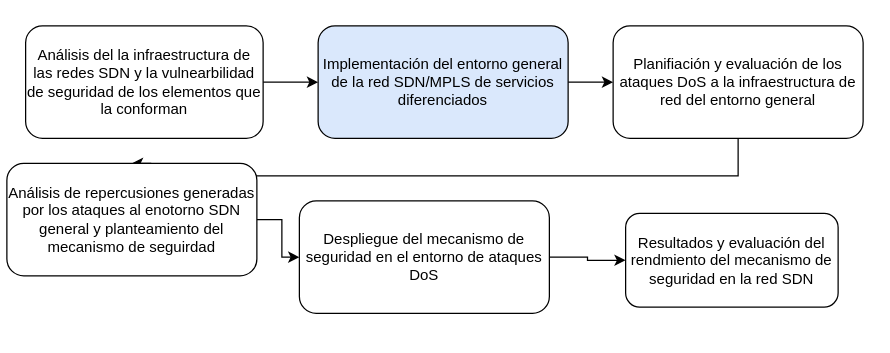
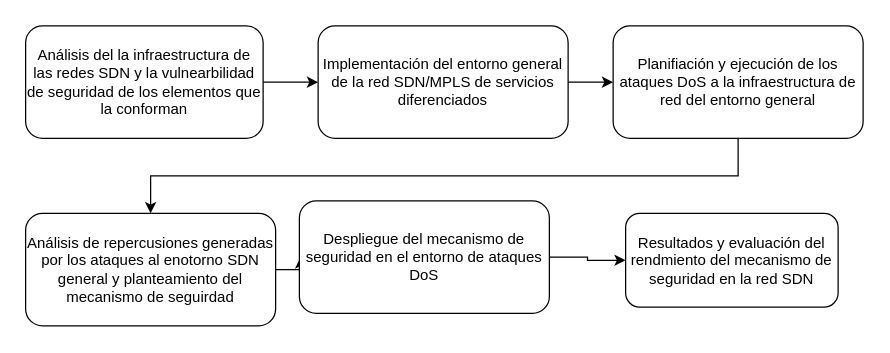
node "Implementación del entorno general de la red SDN/MPLS de servicios diferenciados": fillcolor #dae8fc -> #ffffff
node "Planifiación y evaluación de los ataques DoS a la infraestructura de red del entorno general": label "Planifiación y evaluación de los ataques DoS a la infraestructura de red del entorno general" -> "Planifiación y ejecución de los ataques DoS a la infraestructura de red del entorno general"
node "Análisis de repercusiones generadas por los ataques al enotorno SDN general y planteamiento del mecanismo de seguirdad": moved (132, 219) -> (151, 269)
